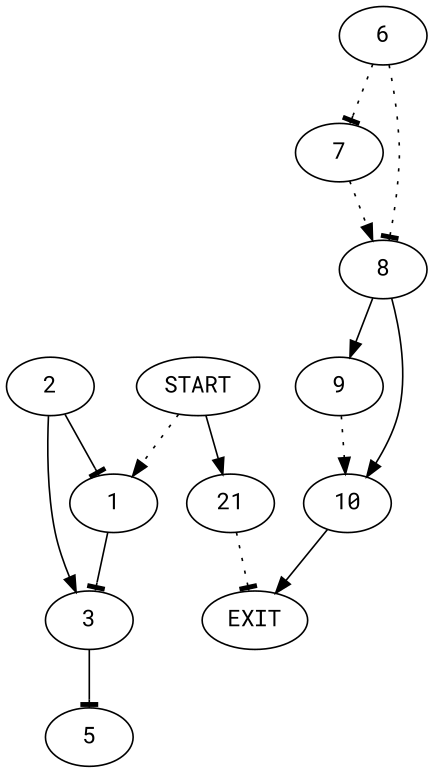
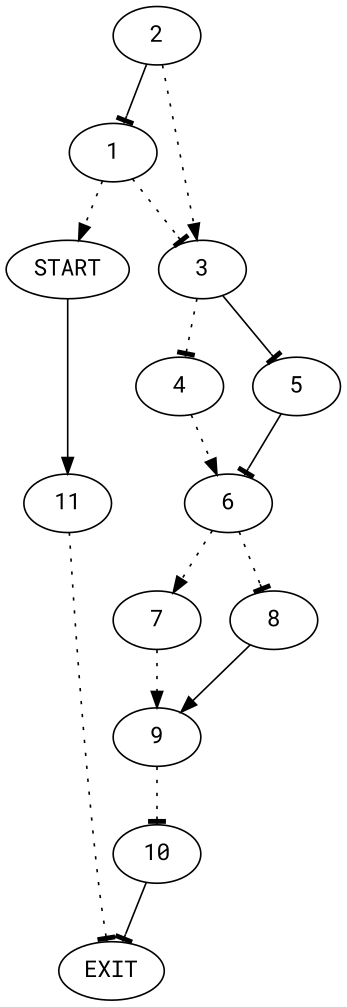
edge "6" -> "7": arrowhead tee -> normal
edge "7" -> "8": now "7" -> "9"
edge "8" -> "10": removed
node "4": added
edge "9" -> "10": arrowhead normal -> tee
edge "START" -> "1": reversed
edge "5" -> "6": added
edge "2" -> "3": style solid -> dotted
node "21": label "21" -> "11"
edge "10" -> "EXIT": arrowhead normal -> tee
edge "1" -> "3": style solid -> dotted
